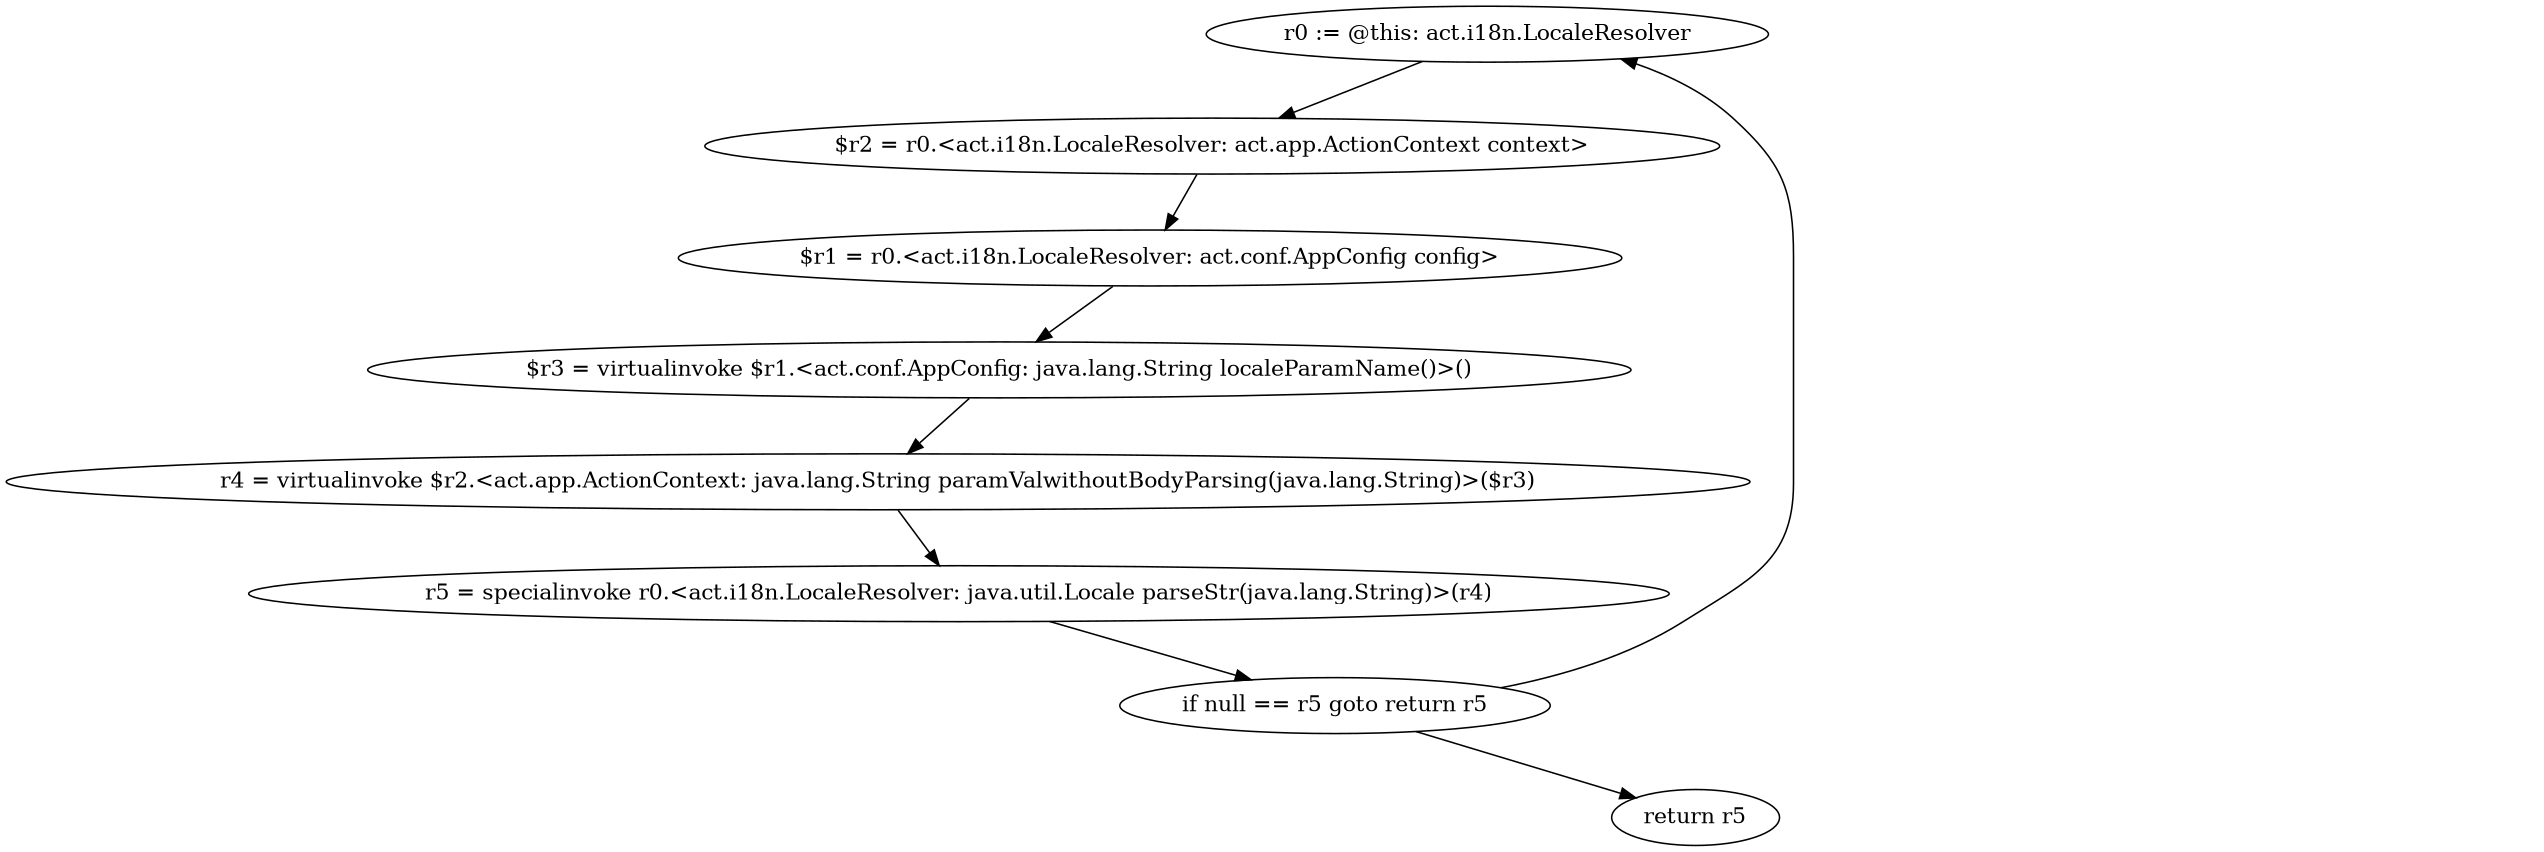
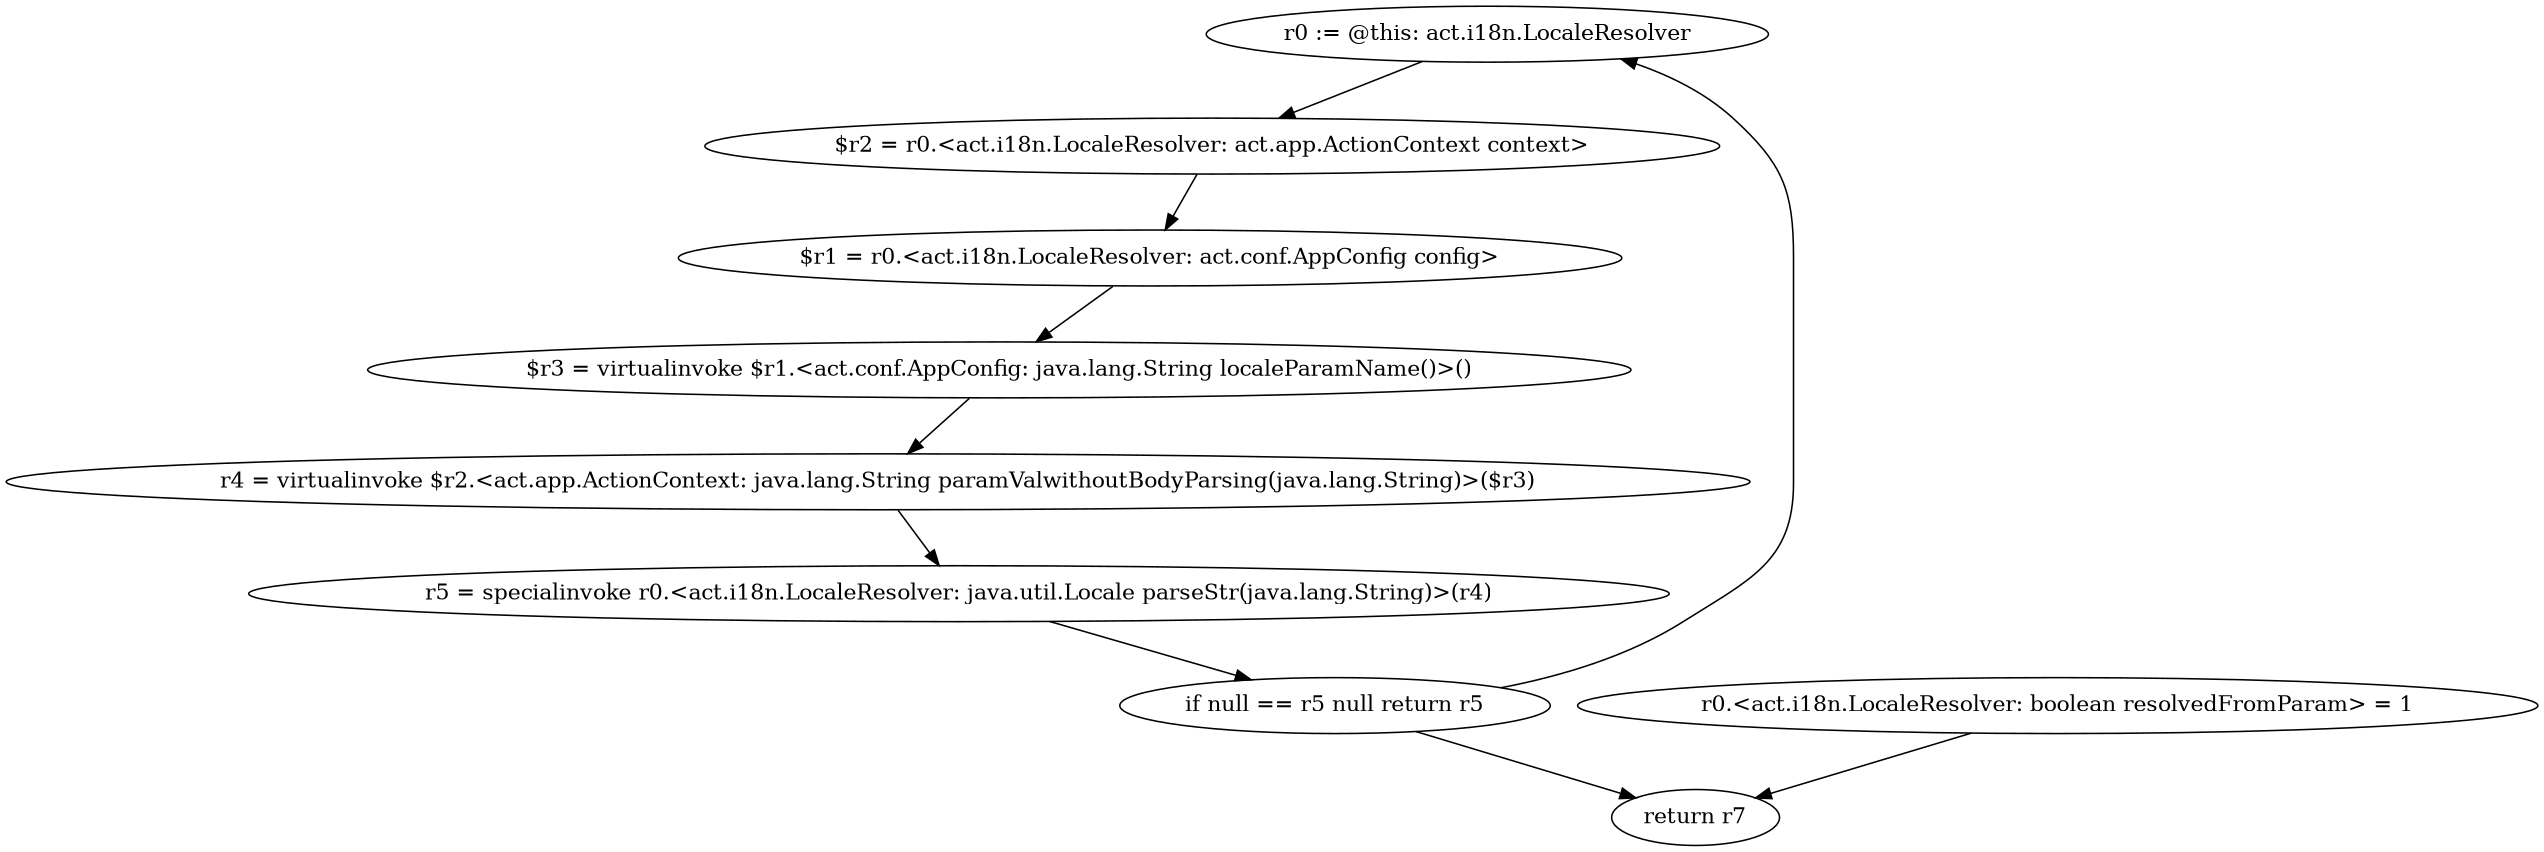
node "if null == r5 goto return r5": label "if null == r5 goto return r5" -> "if null == r5 null return r5"
node "r0.<act.i18n.LocaleResolver: boolean resolvedFromParam> = 1": added
node "return r5": label "return r5" -> "return r7"
